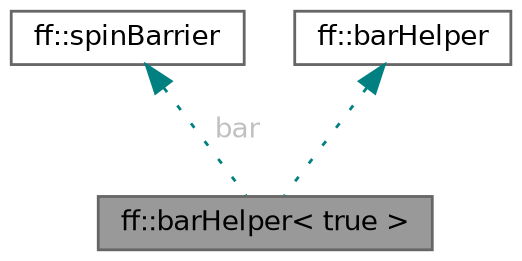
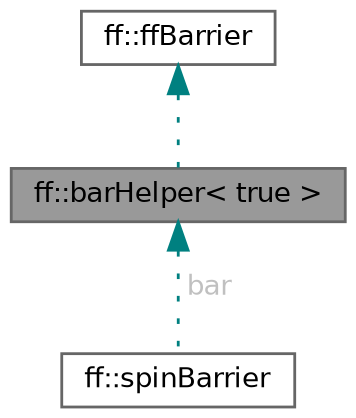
node "ff::barHelper": label "ff::barHelper" -> "ff::ffBarrier"
edge "ff::barHelper< true >" -> "ff::spinBarrier": reversed
